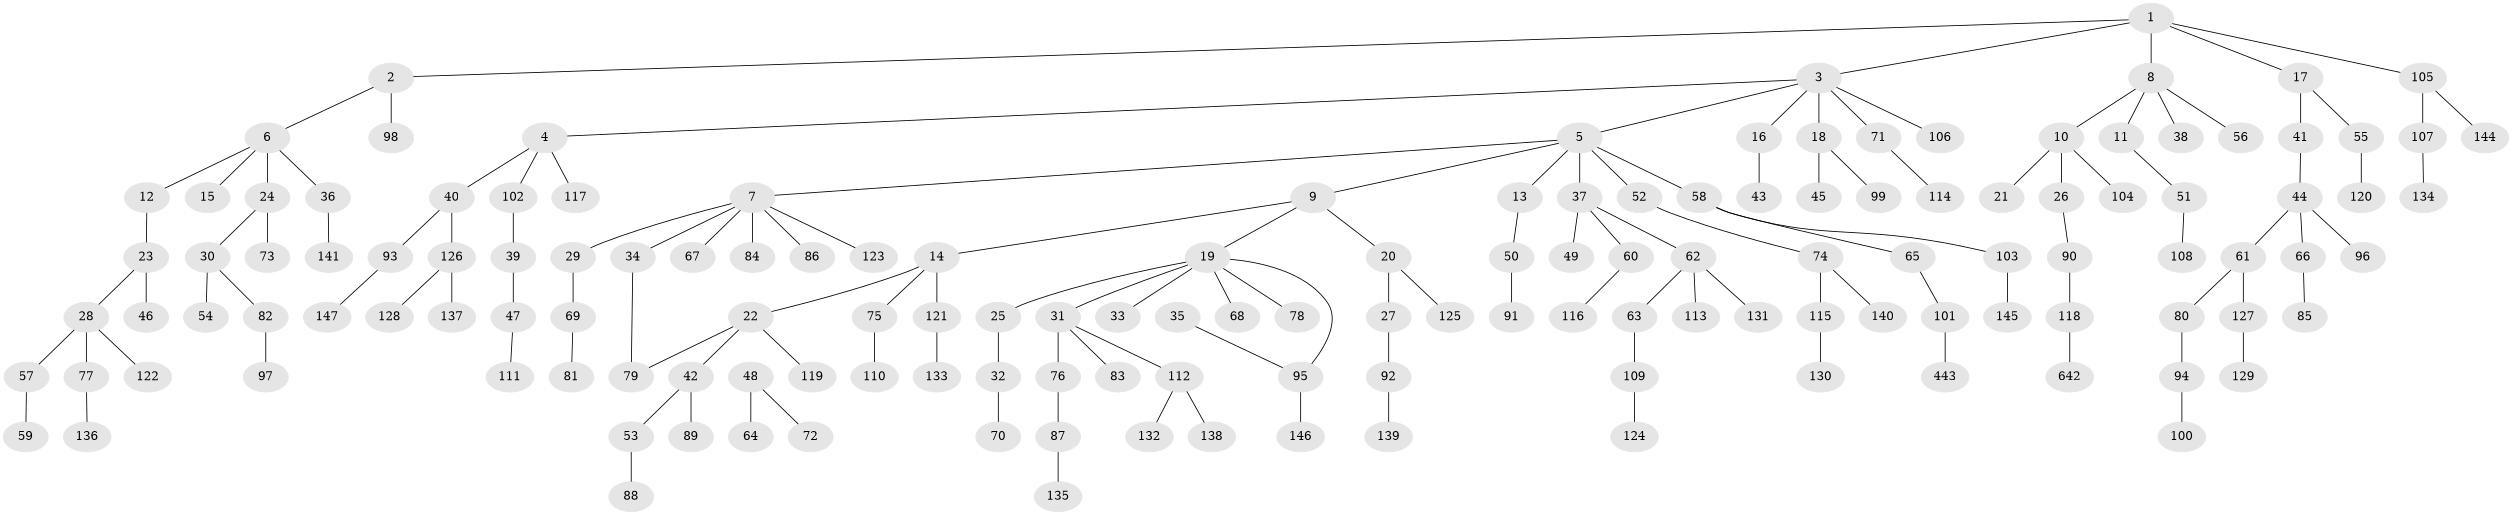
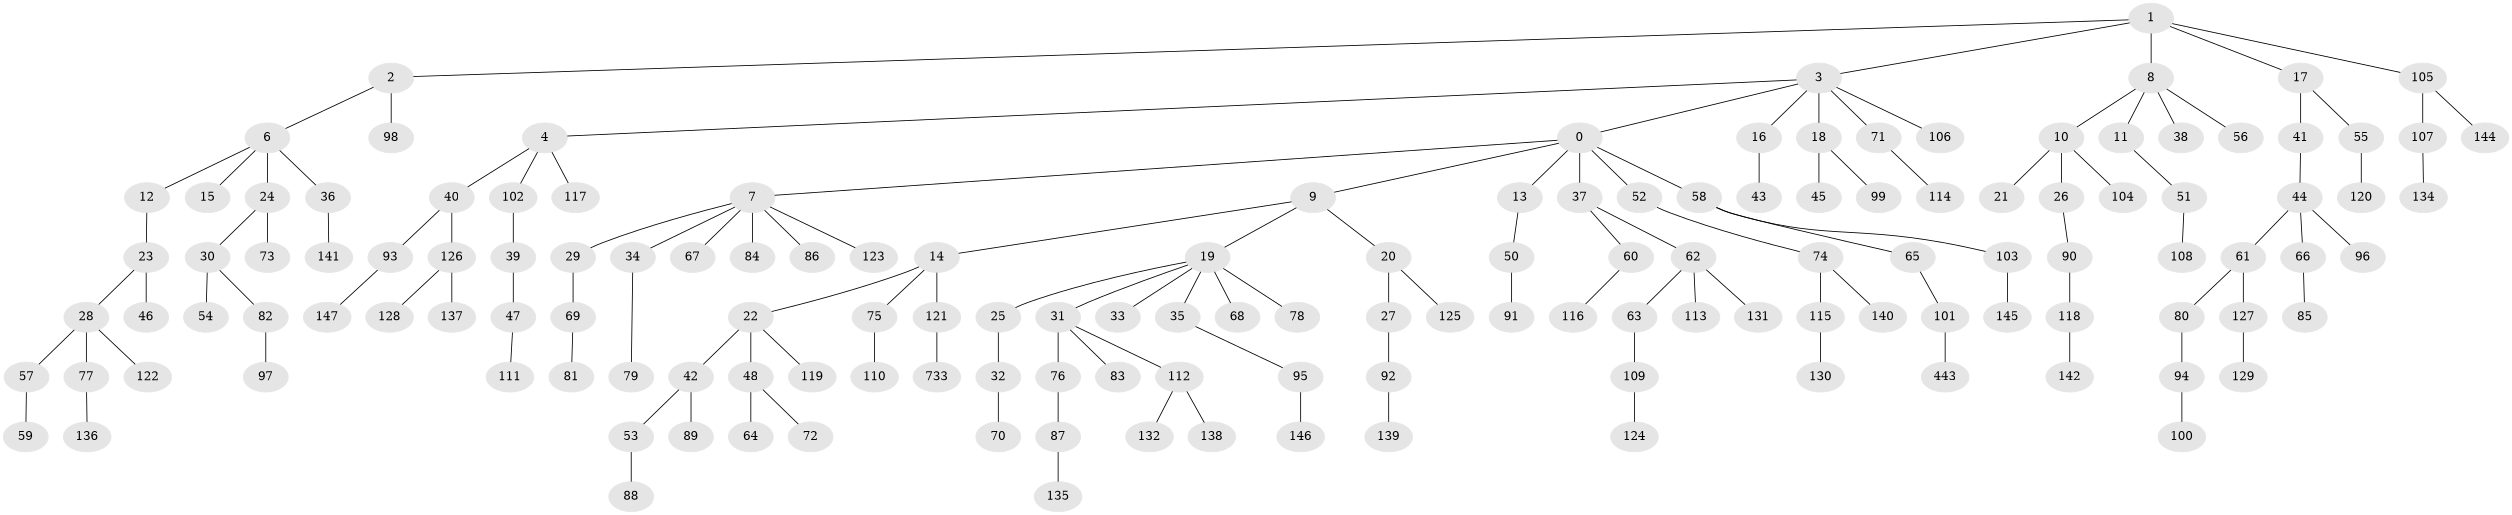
node "5": label "5" -> "0"
node "49": removed
edge "19" -- "95": now "19" -- "35"
edge "22" -- "79": now "22" -- "48"
node "133": label "133" -> "733"
node "642": label "642" -> "142"
